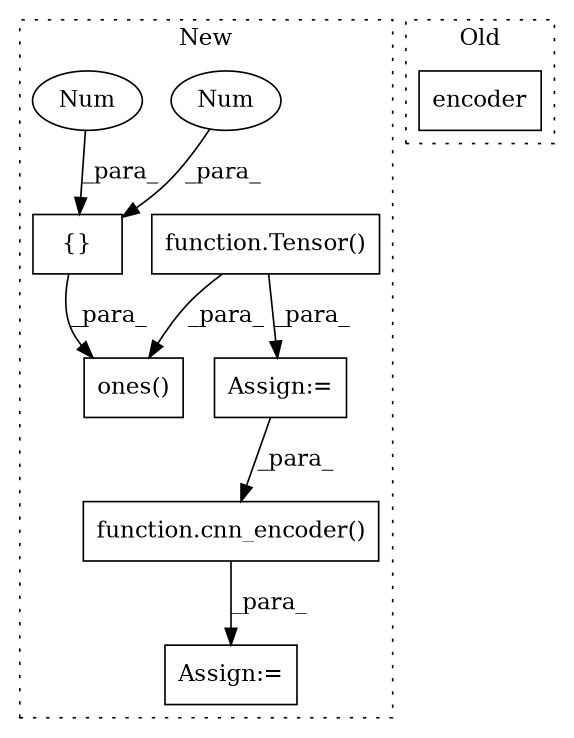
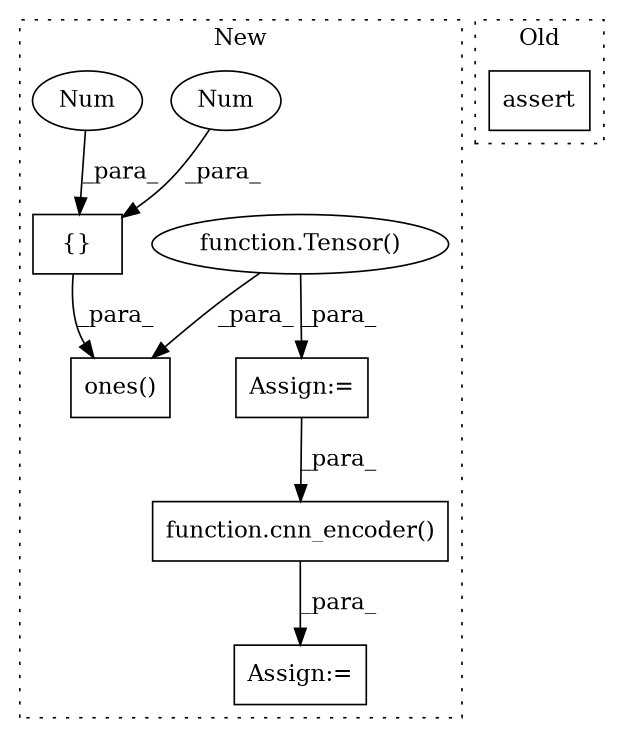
node "encoder": label "encoder" -> "assert"
node "function.Tensor()": shape box -> ellipse
